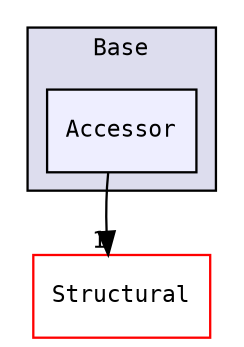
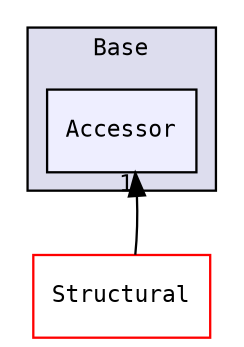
edge "Accessor" -> "Structural": reversed
